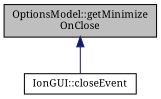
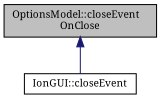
node "OptionsModel::getMinimize OnClose": label "OptionsModel::getMinimize OnClose" -> "OptionsModel::closeEvent OnClose"
